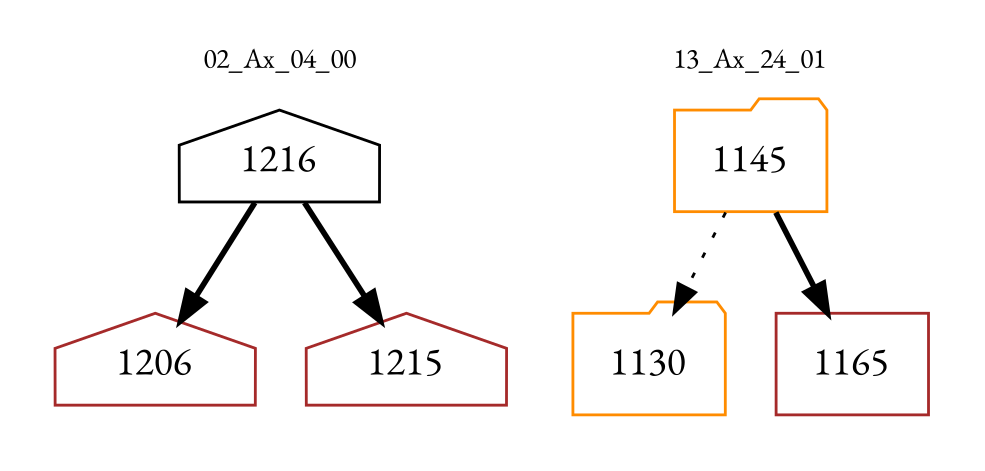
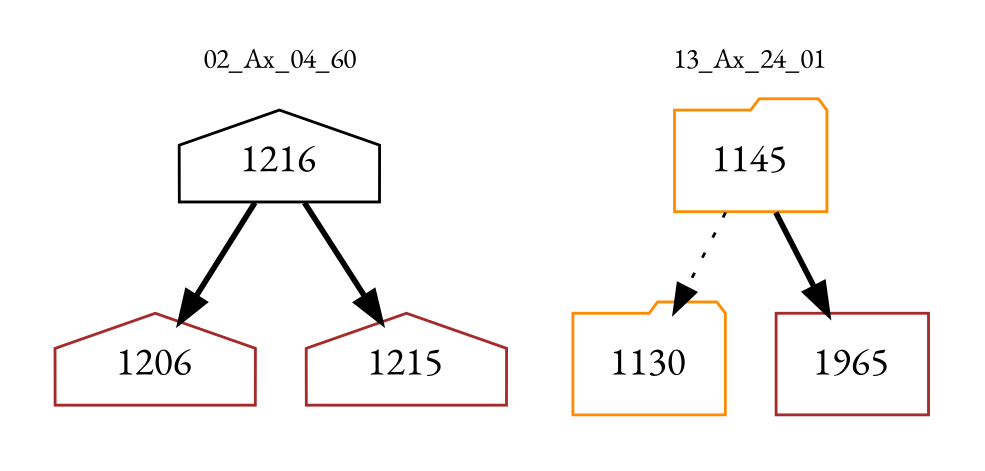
cluster "02_Ax_04_00": label "02_Ax_04_00" -> "02_Ax_04_60"
node "1165": label "1165" -> "1965"
